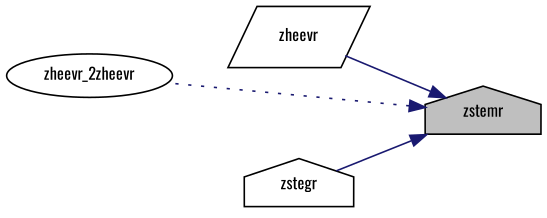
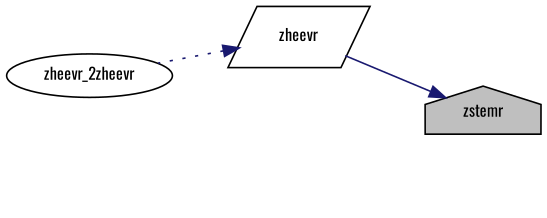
edge "zheevr_2zheevr" -> "zstemr": now "zheevr_2zheevr" -> "zheevr"
node "zstegr": removed
